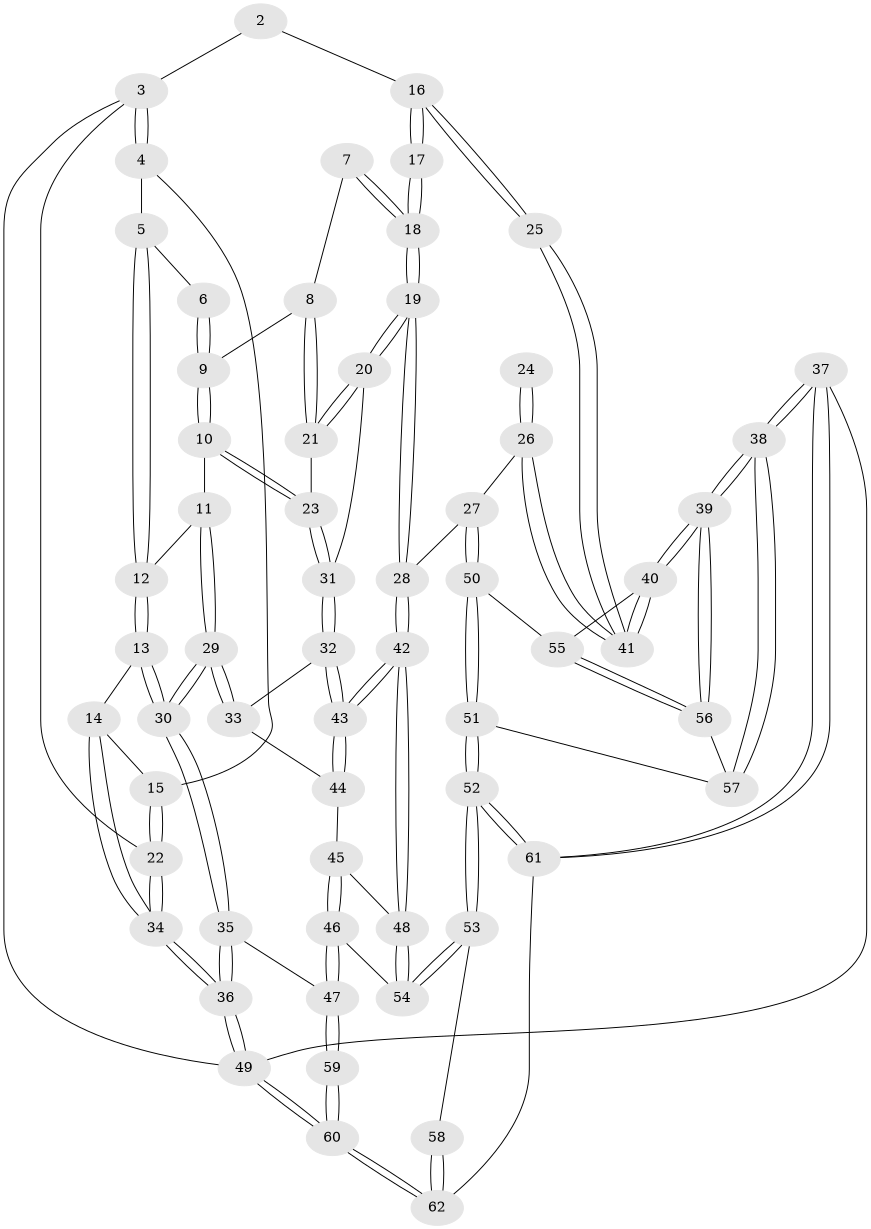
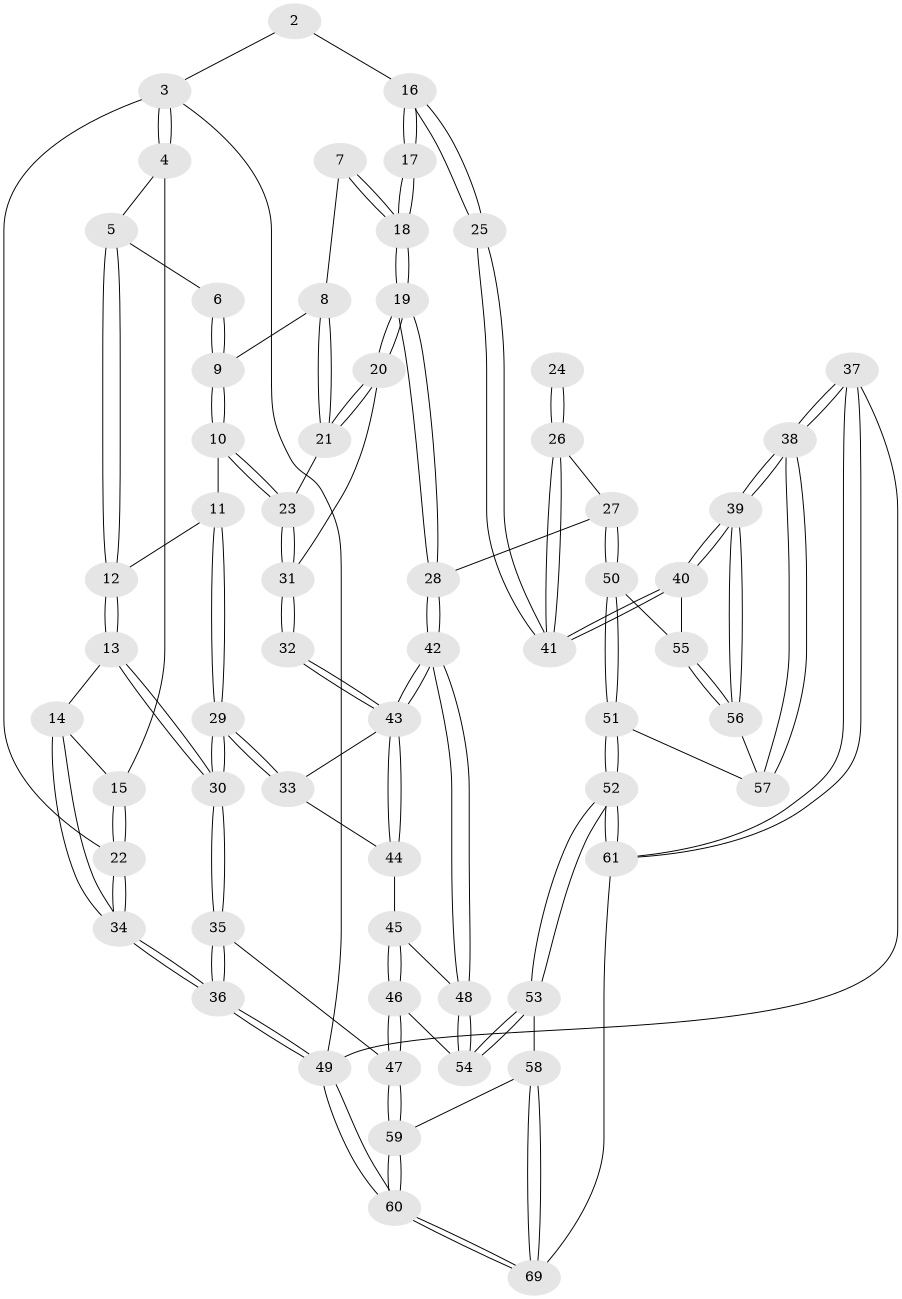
edge "32" -- "33": now "43" -- "33"
edge "58" -- "59": added
node "62": label "62" -> "69"
